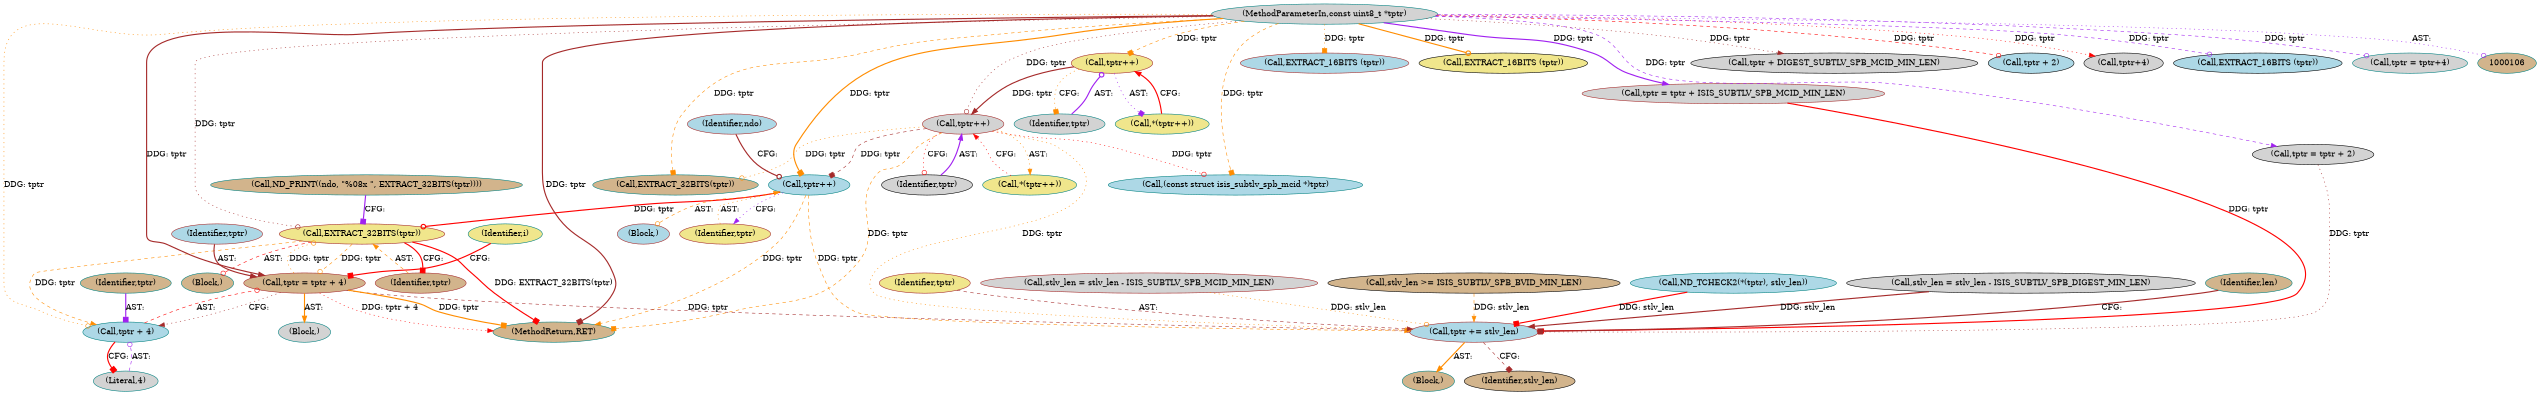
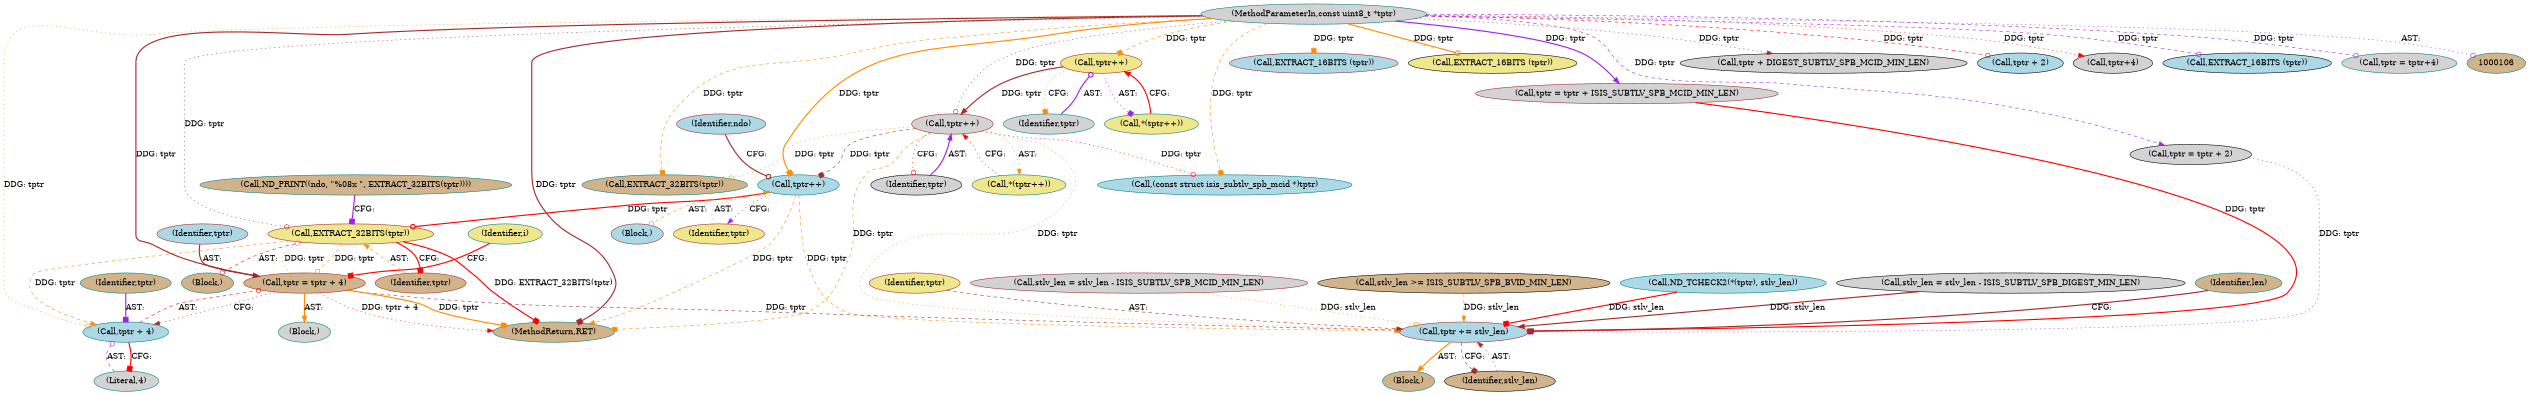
edge "(Call,tptr = tptr + 2)" -> "(Call,tptr += stlv_len)": color brown -> purple
edge "(Identifier,stlv_len)" -> "(Call,tptr += stlv_len)": added, label "AST:"
